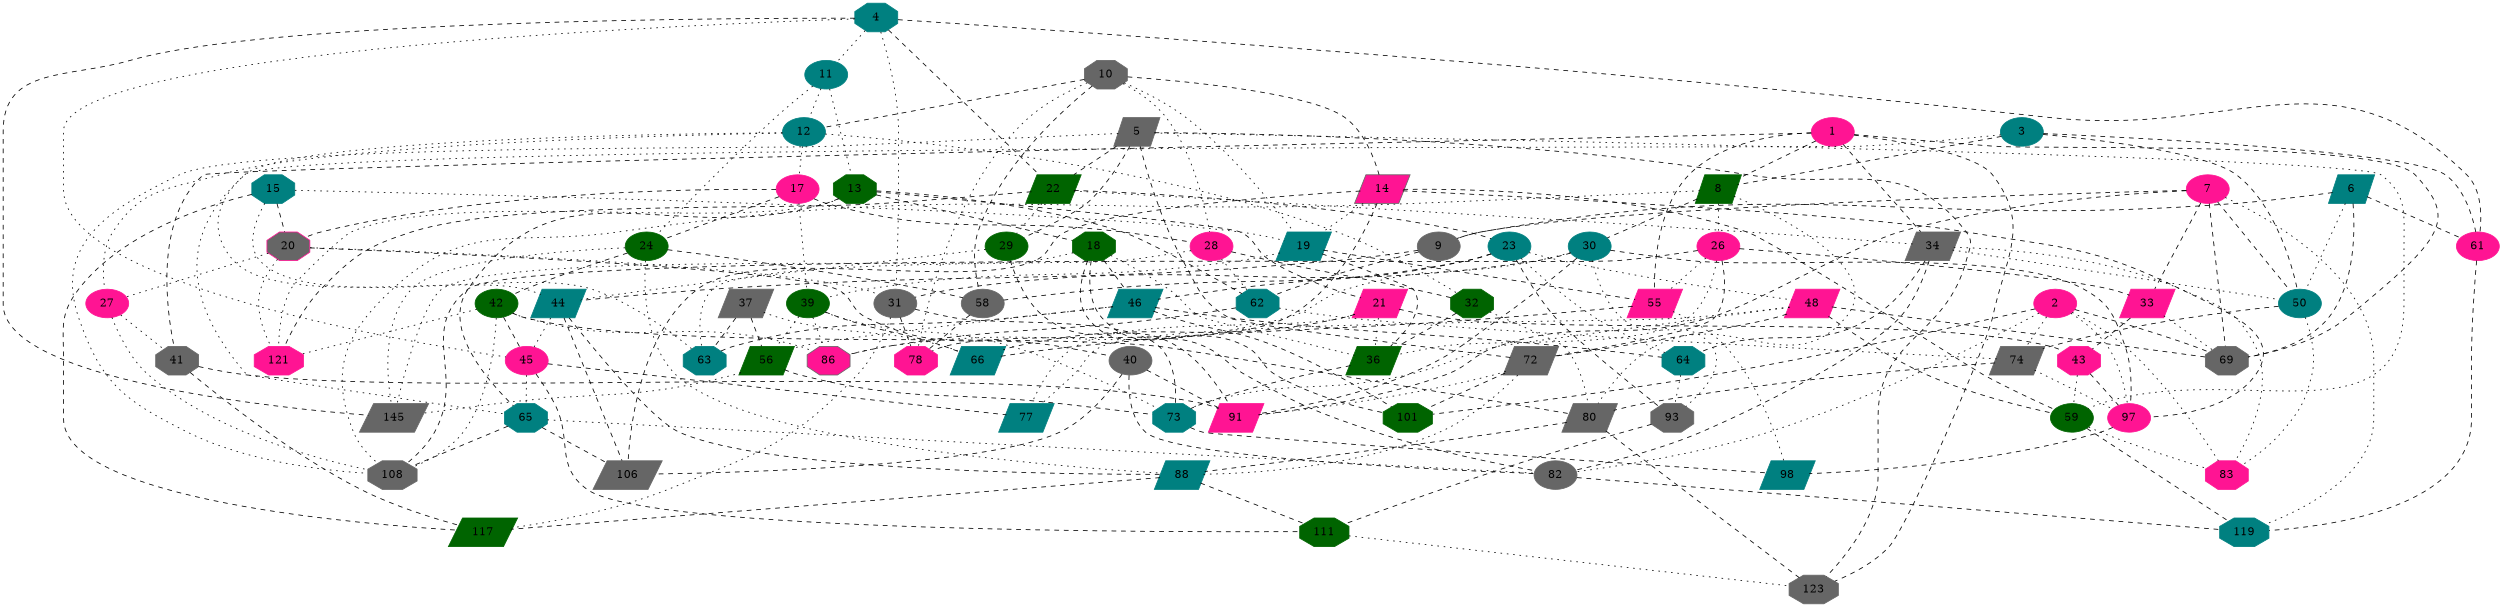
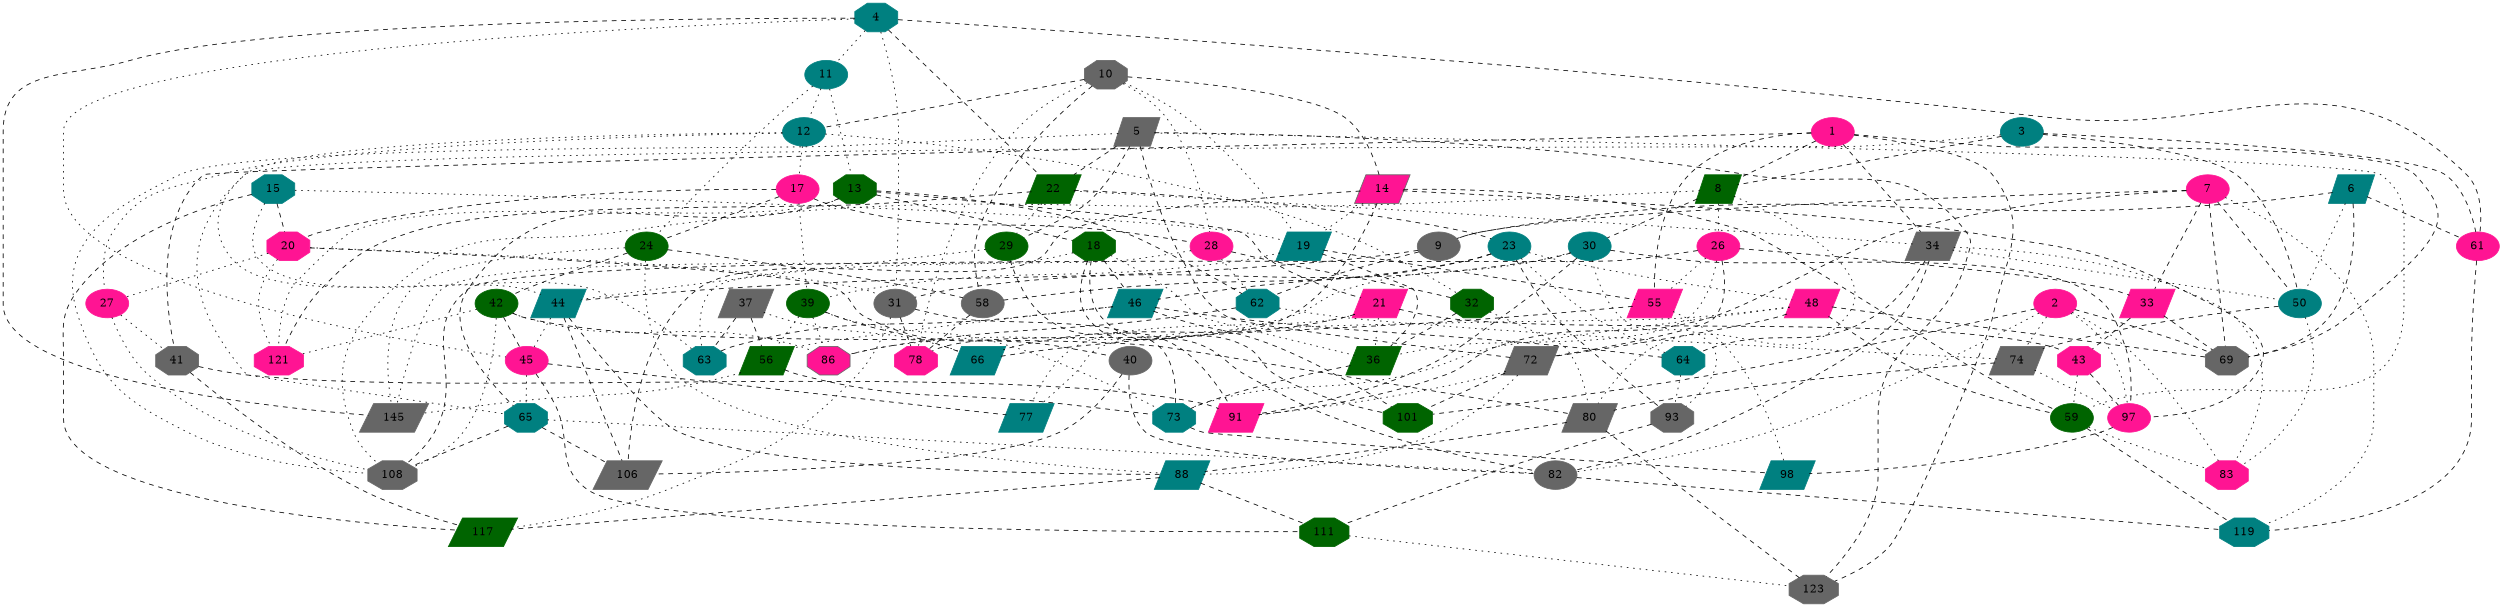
node "20": fillcolor gray40 -> deeppink
edge "33" -- "69": style dotted -> dashed
edge "40" -- "91": removed
